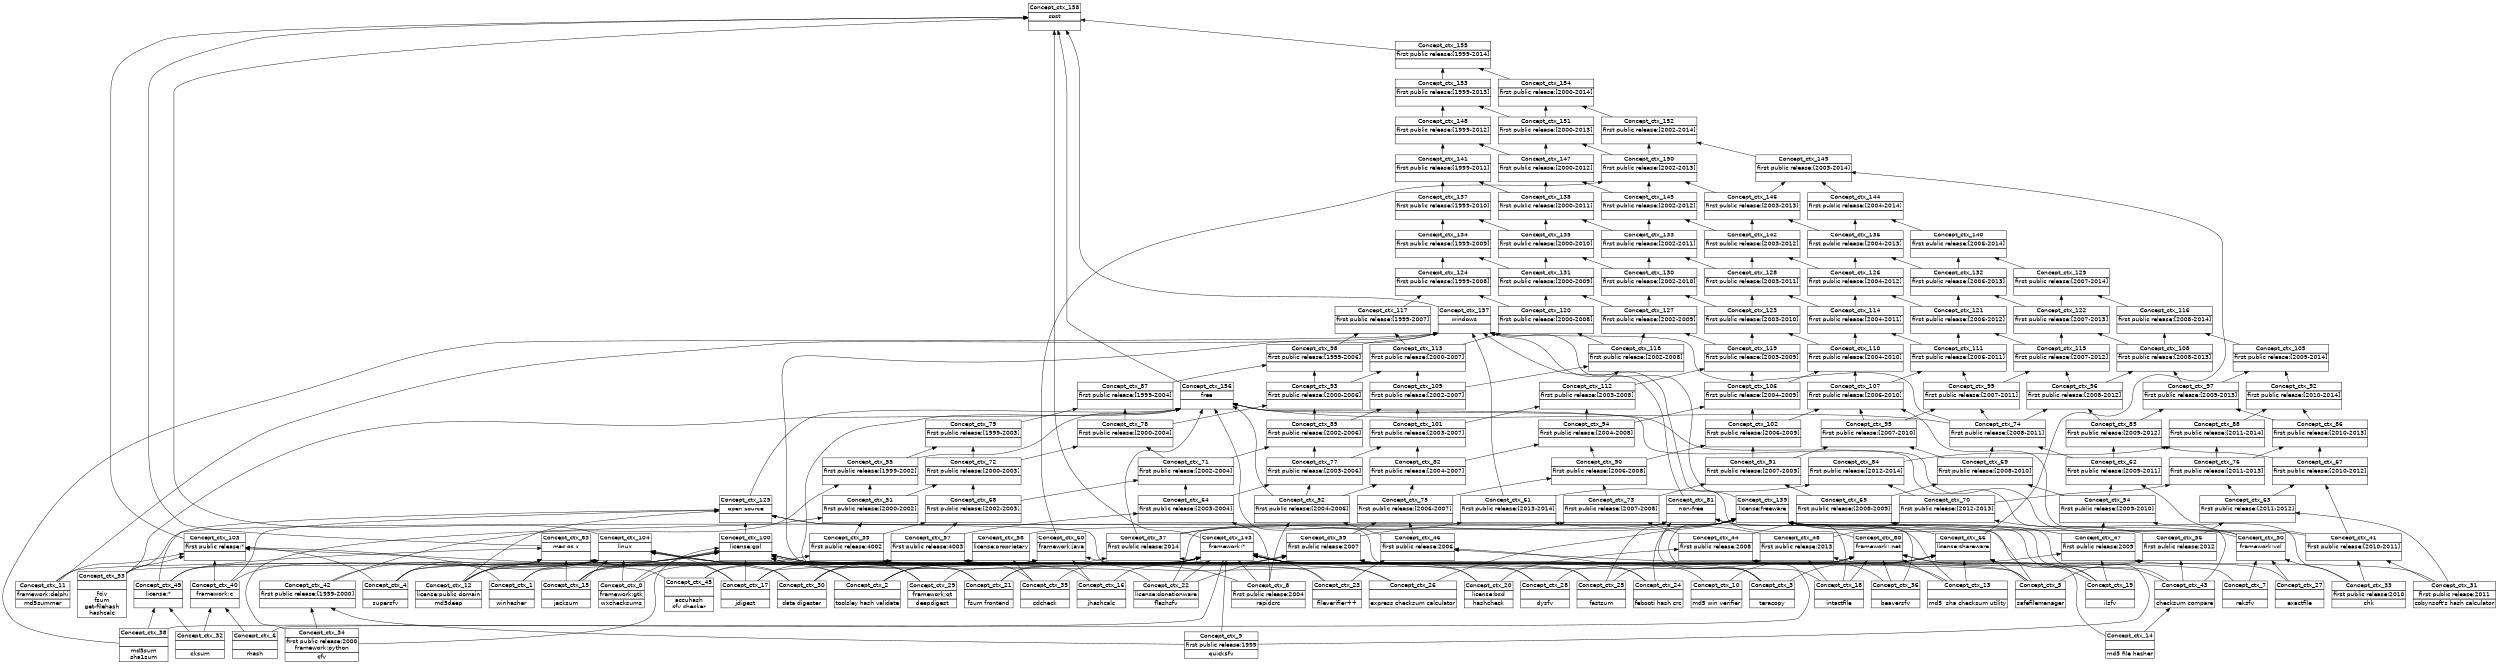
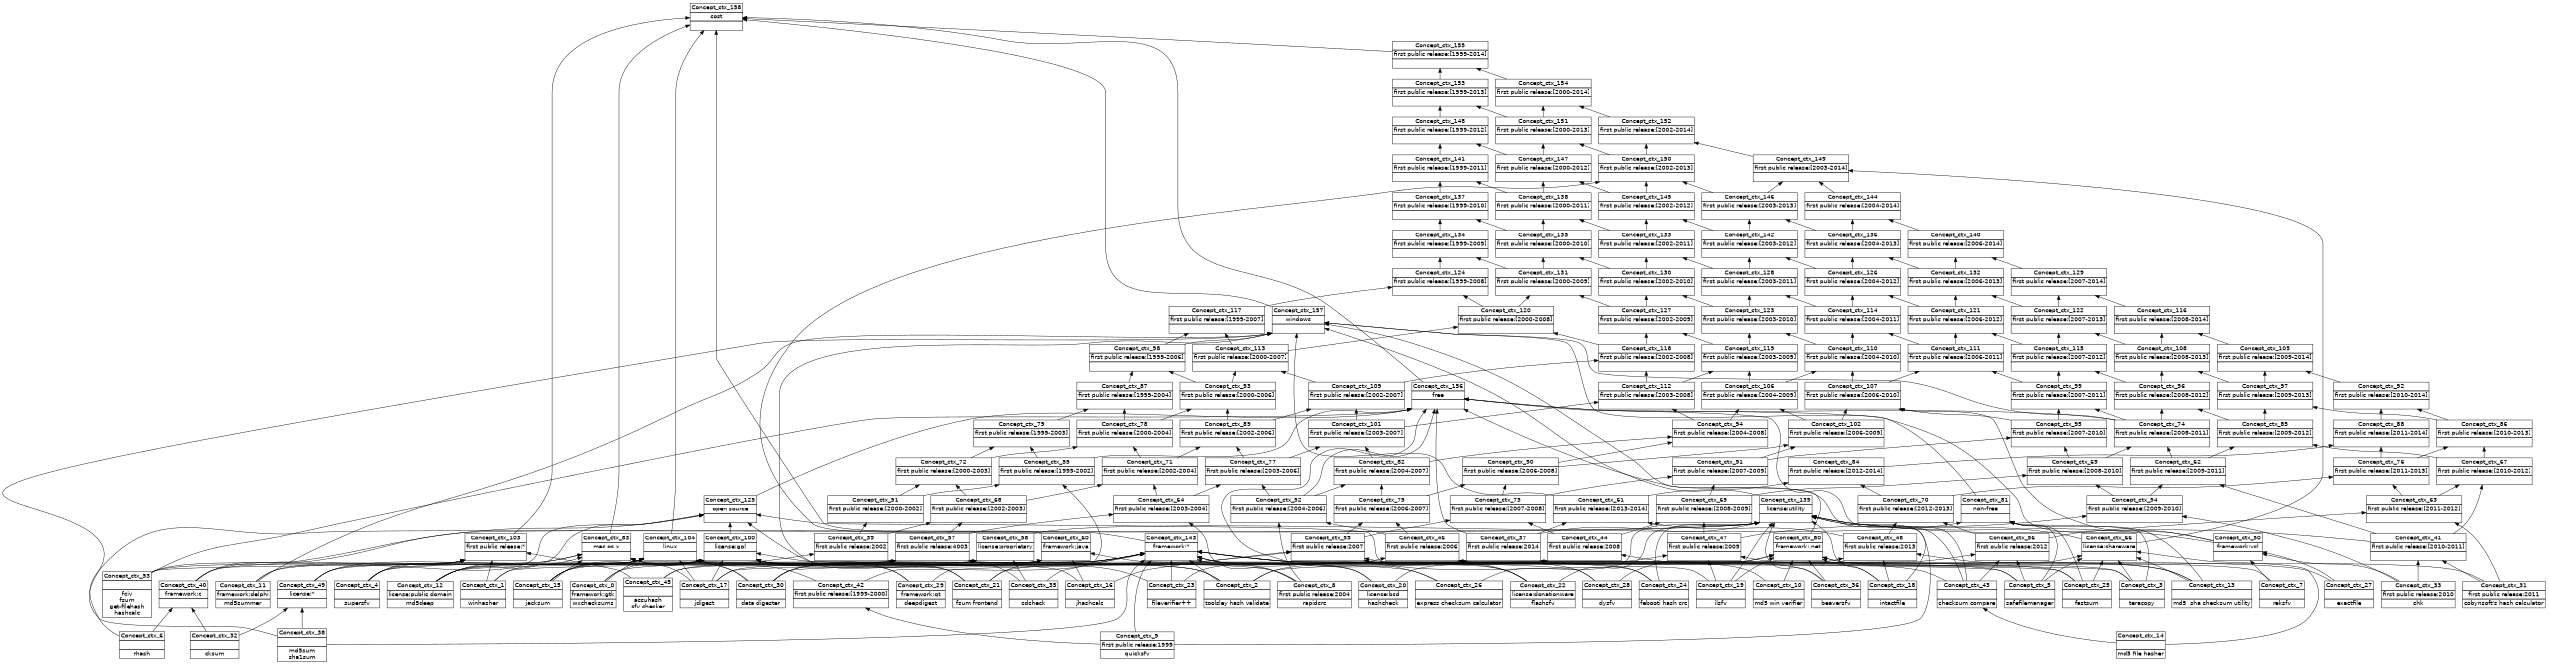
node "Concept_ctx_139": text "license:freeware" -> "license:utility"
node "Concept_ctx_39": text "first public release:4002" -> "first public release:2002"
node "Concept_ctx_34": removed
